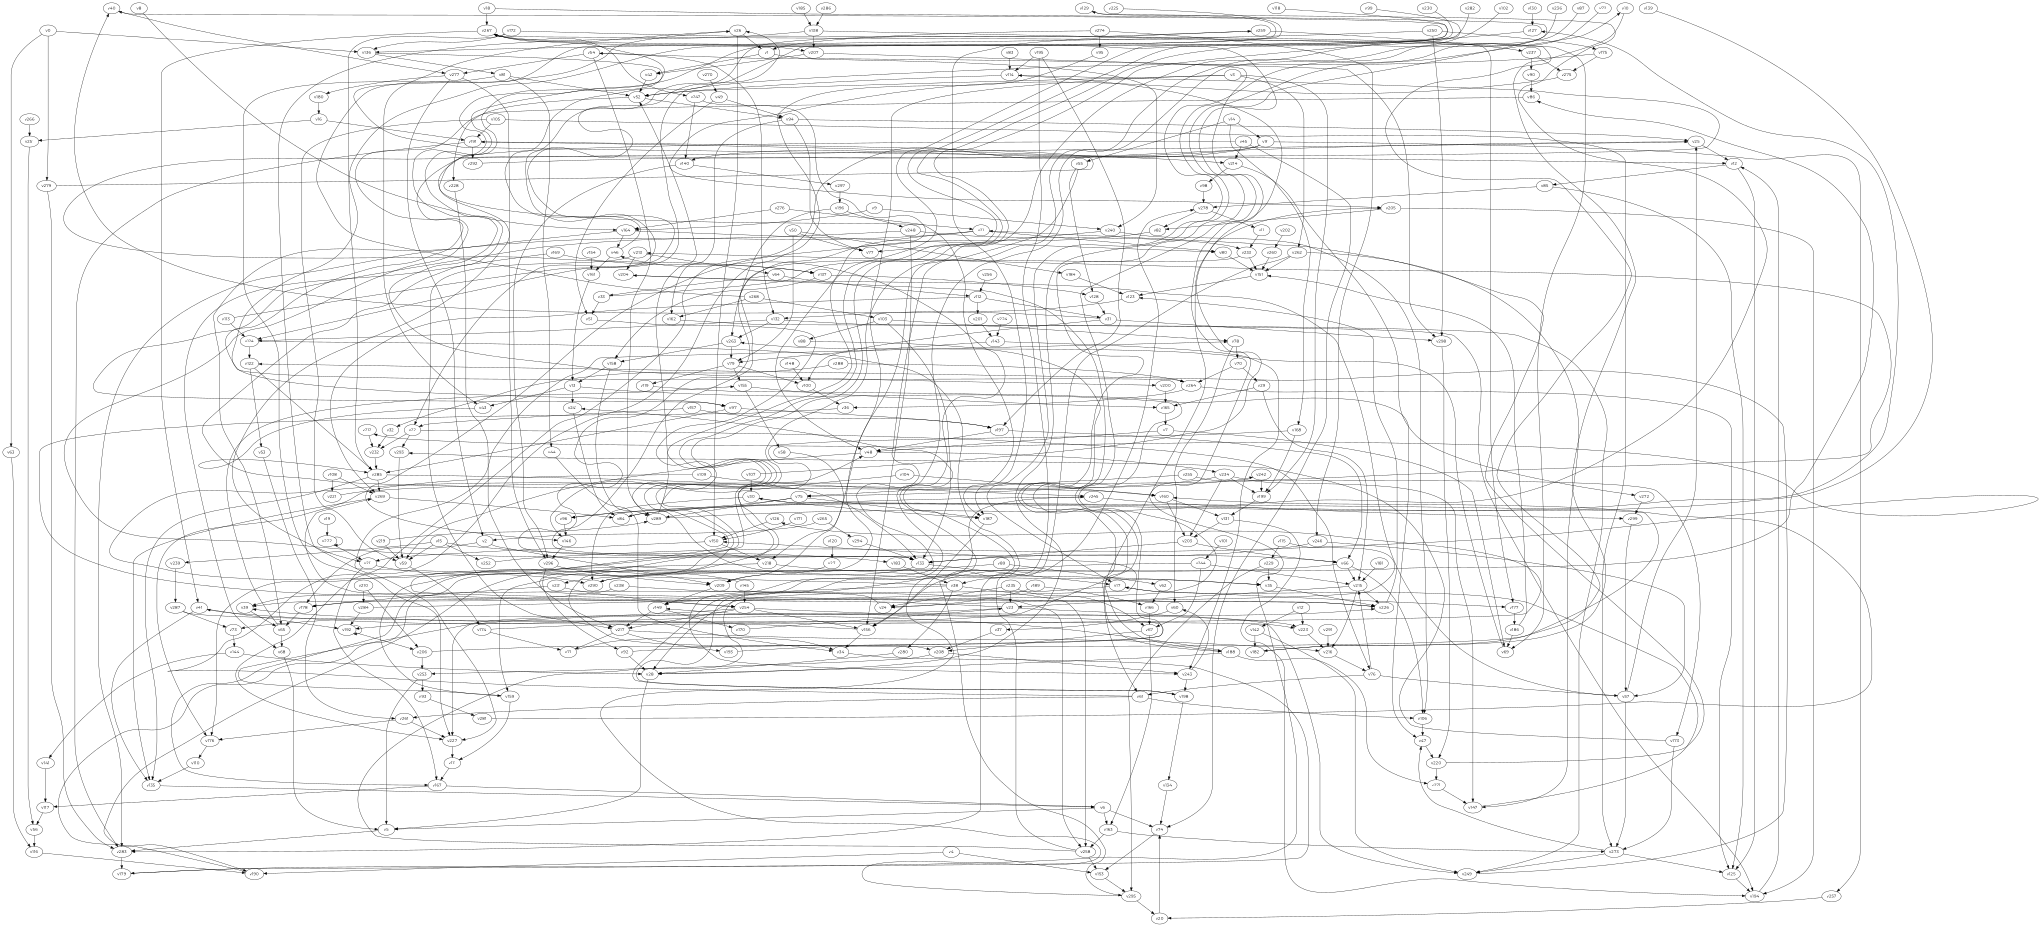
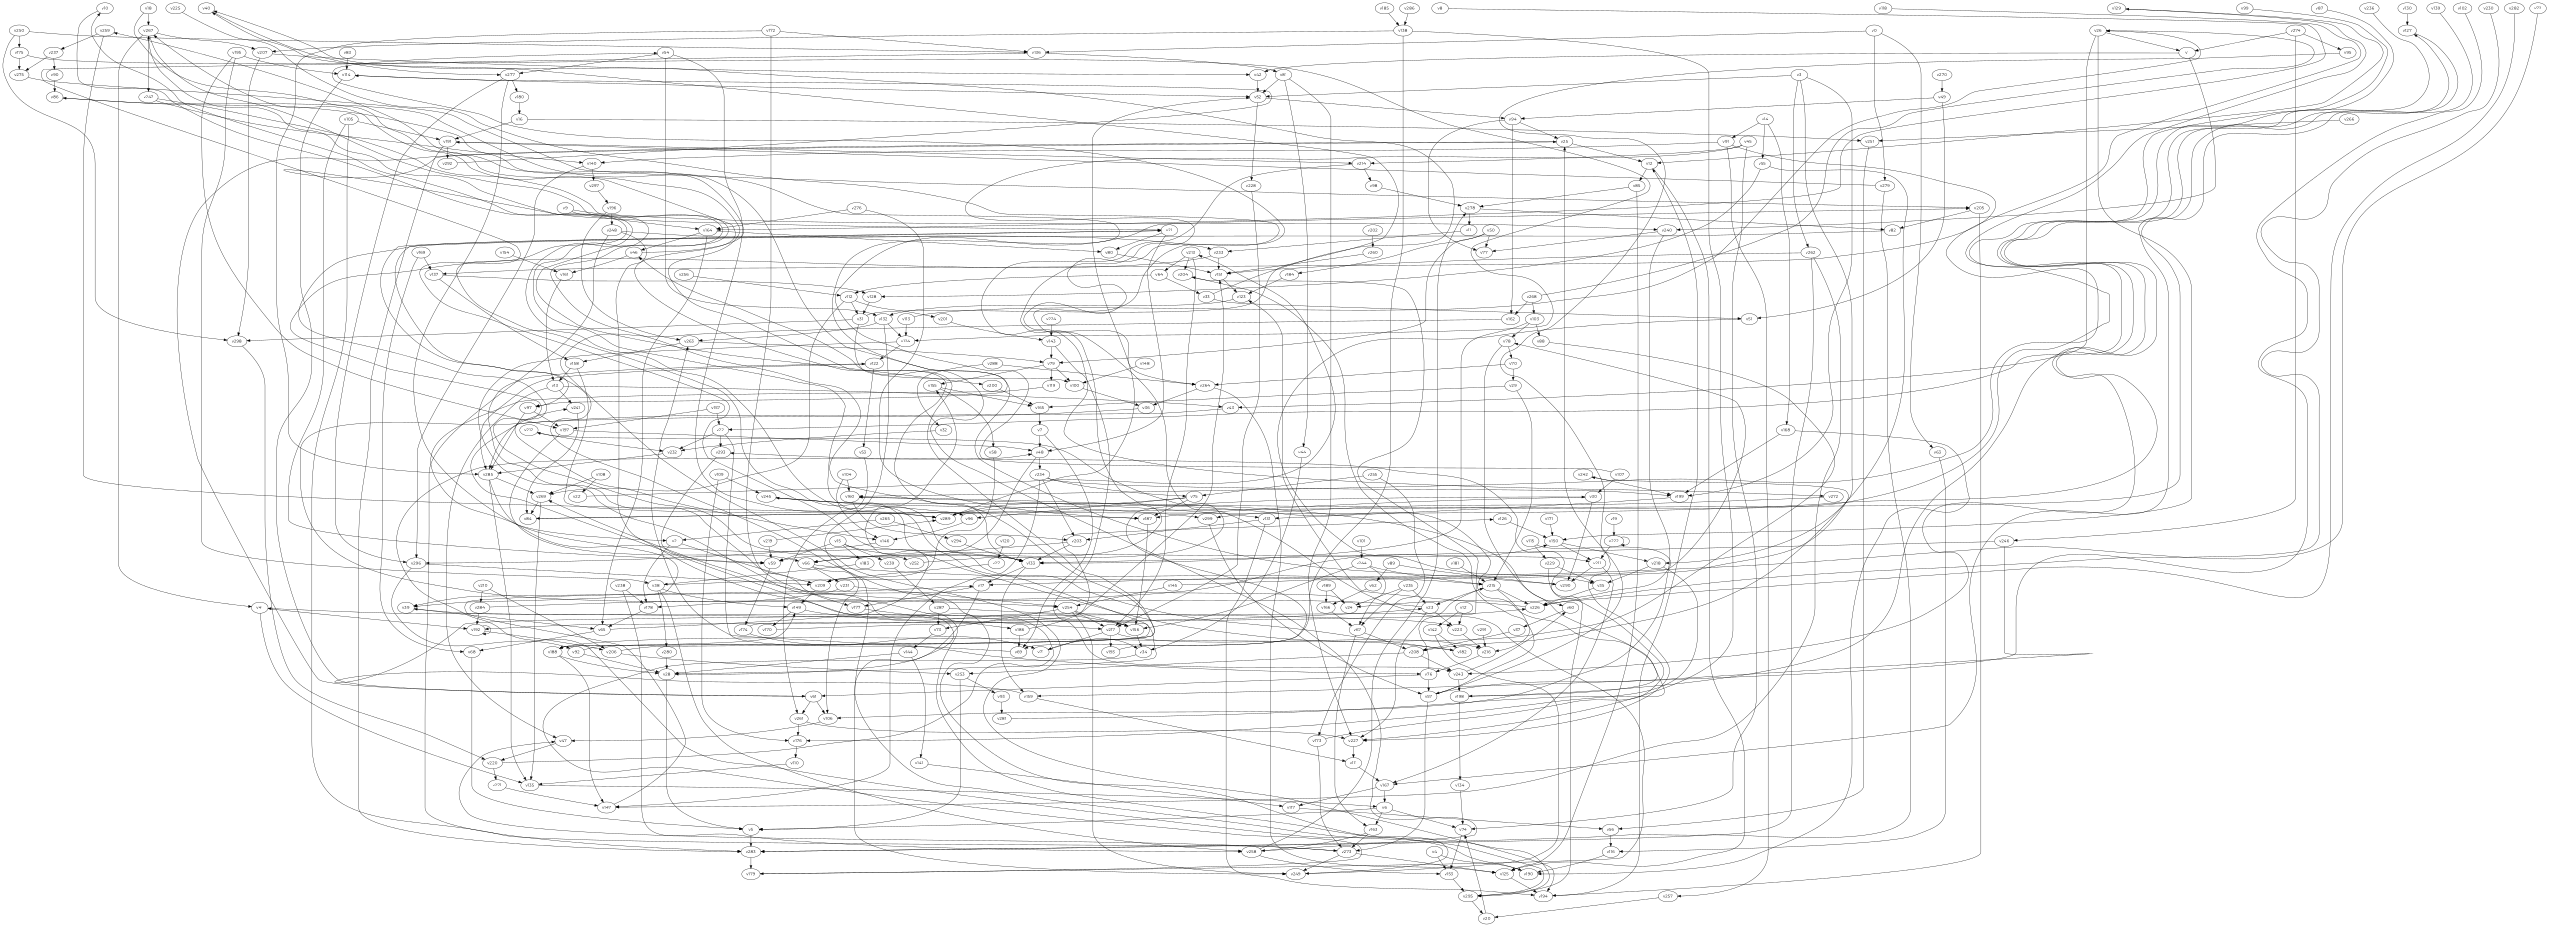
edge "v188" -> "v271": now "v188" -> "v147"
